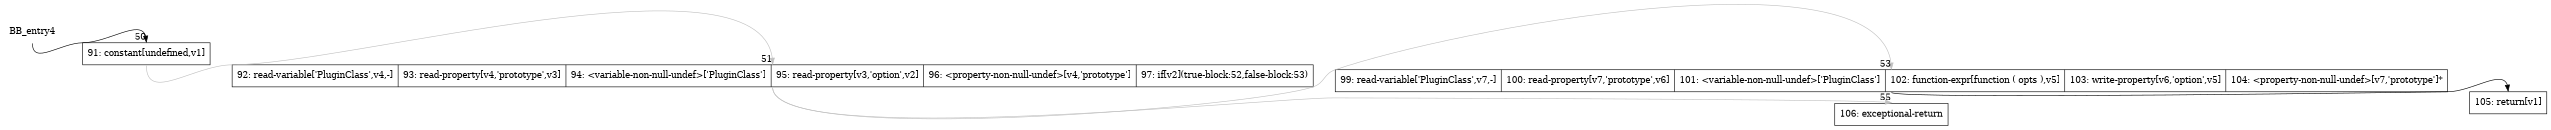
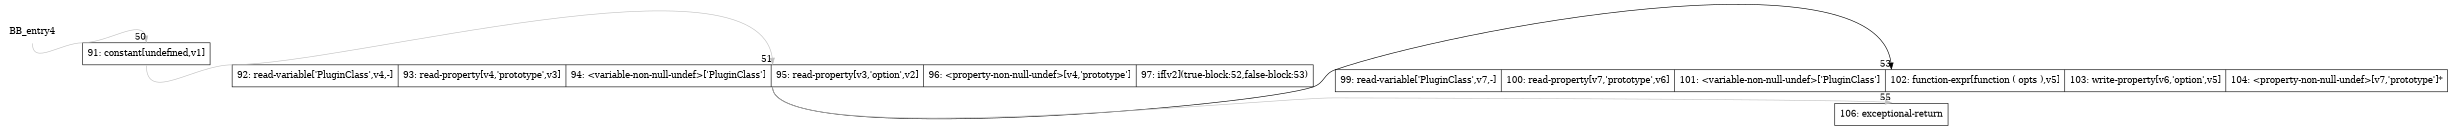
edge "BB_entry4" -> "91: constant[undefined,v1]": color black -> gray
edge "92: read-variable['PluginClass',v4,-]" -> "99: read-variable['PluginClass',v7,-]": color gray -> black
node "105: return[v1]": removed
